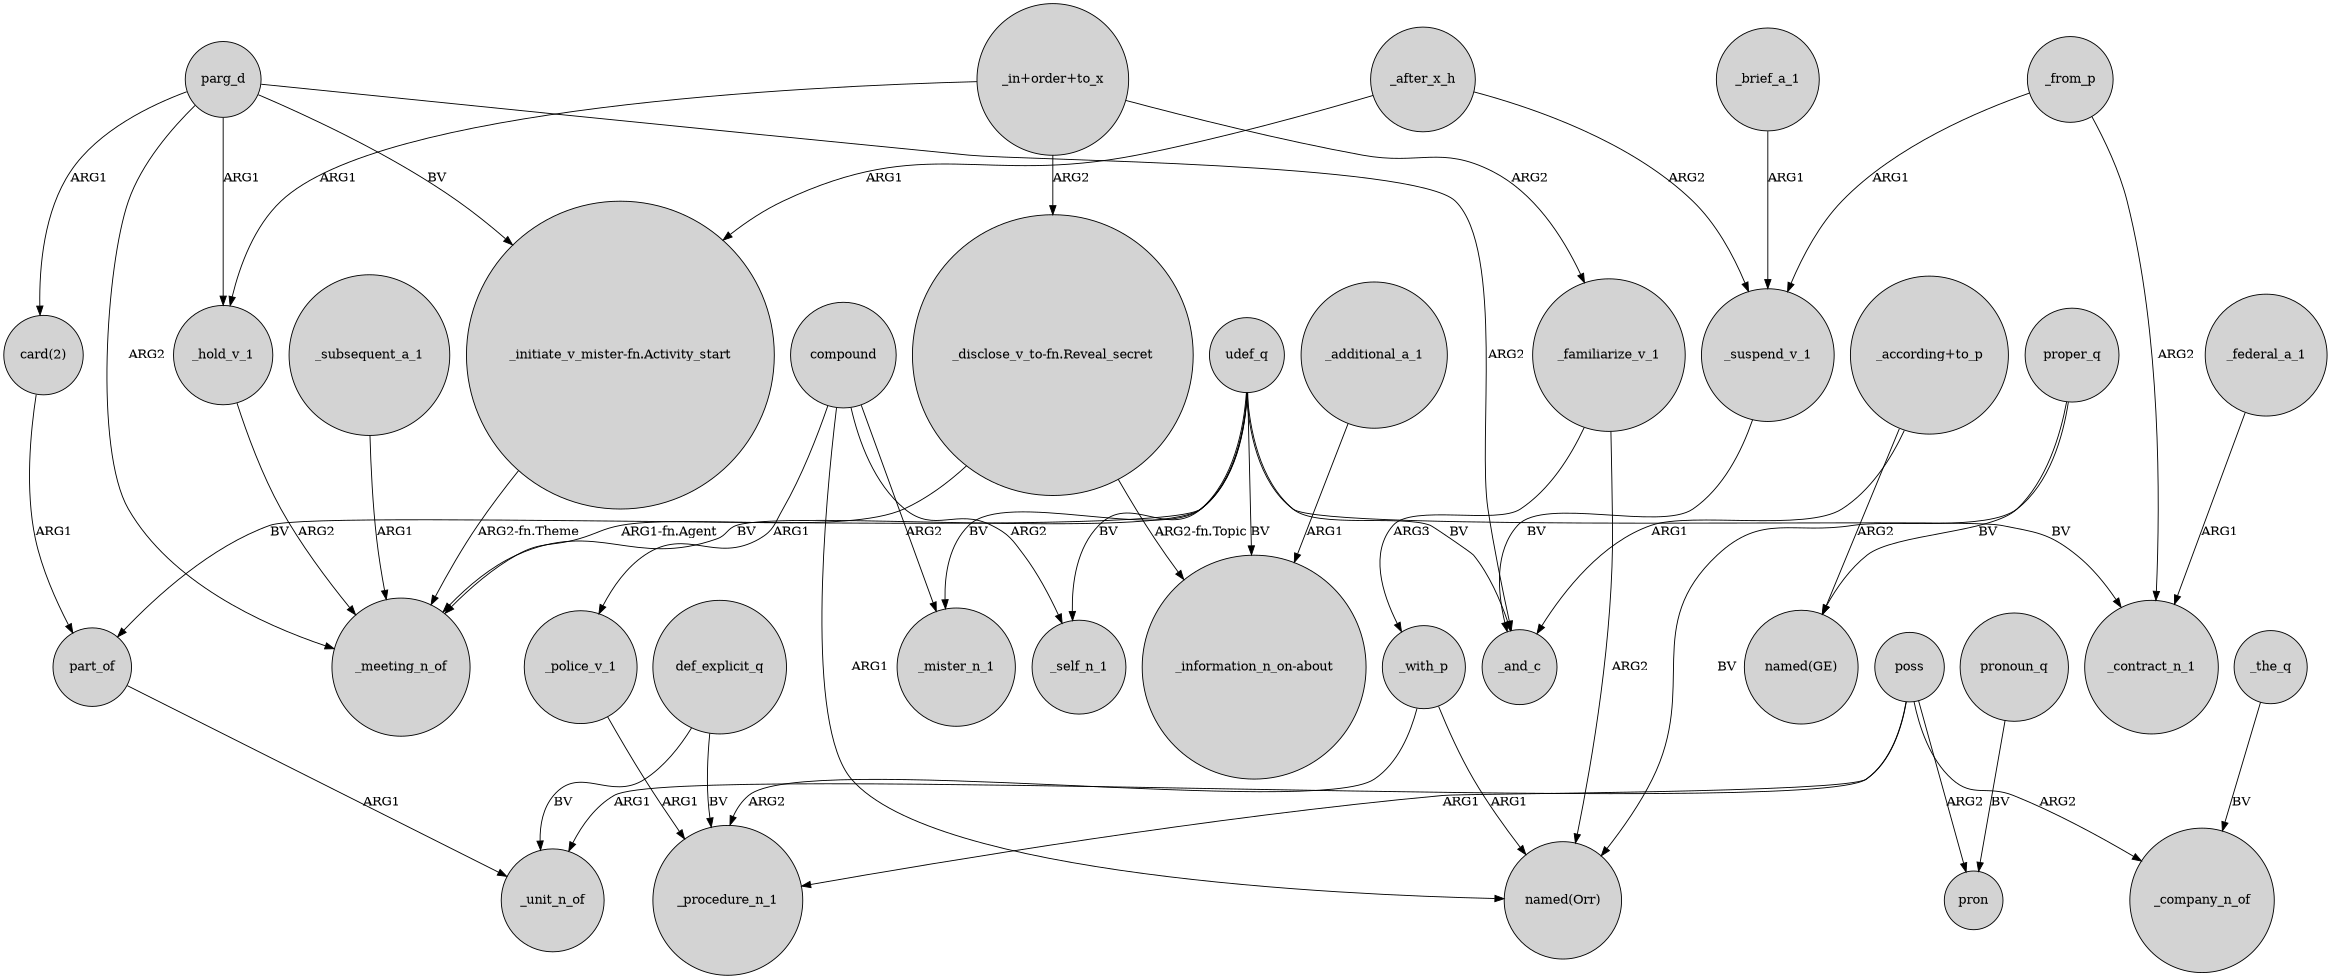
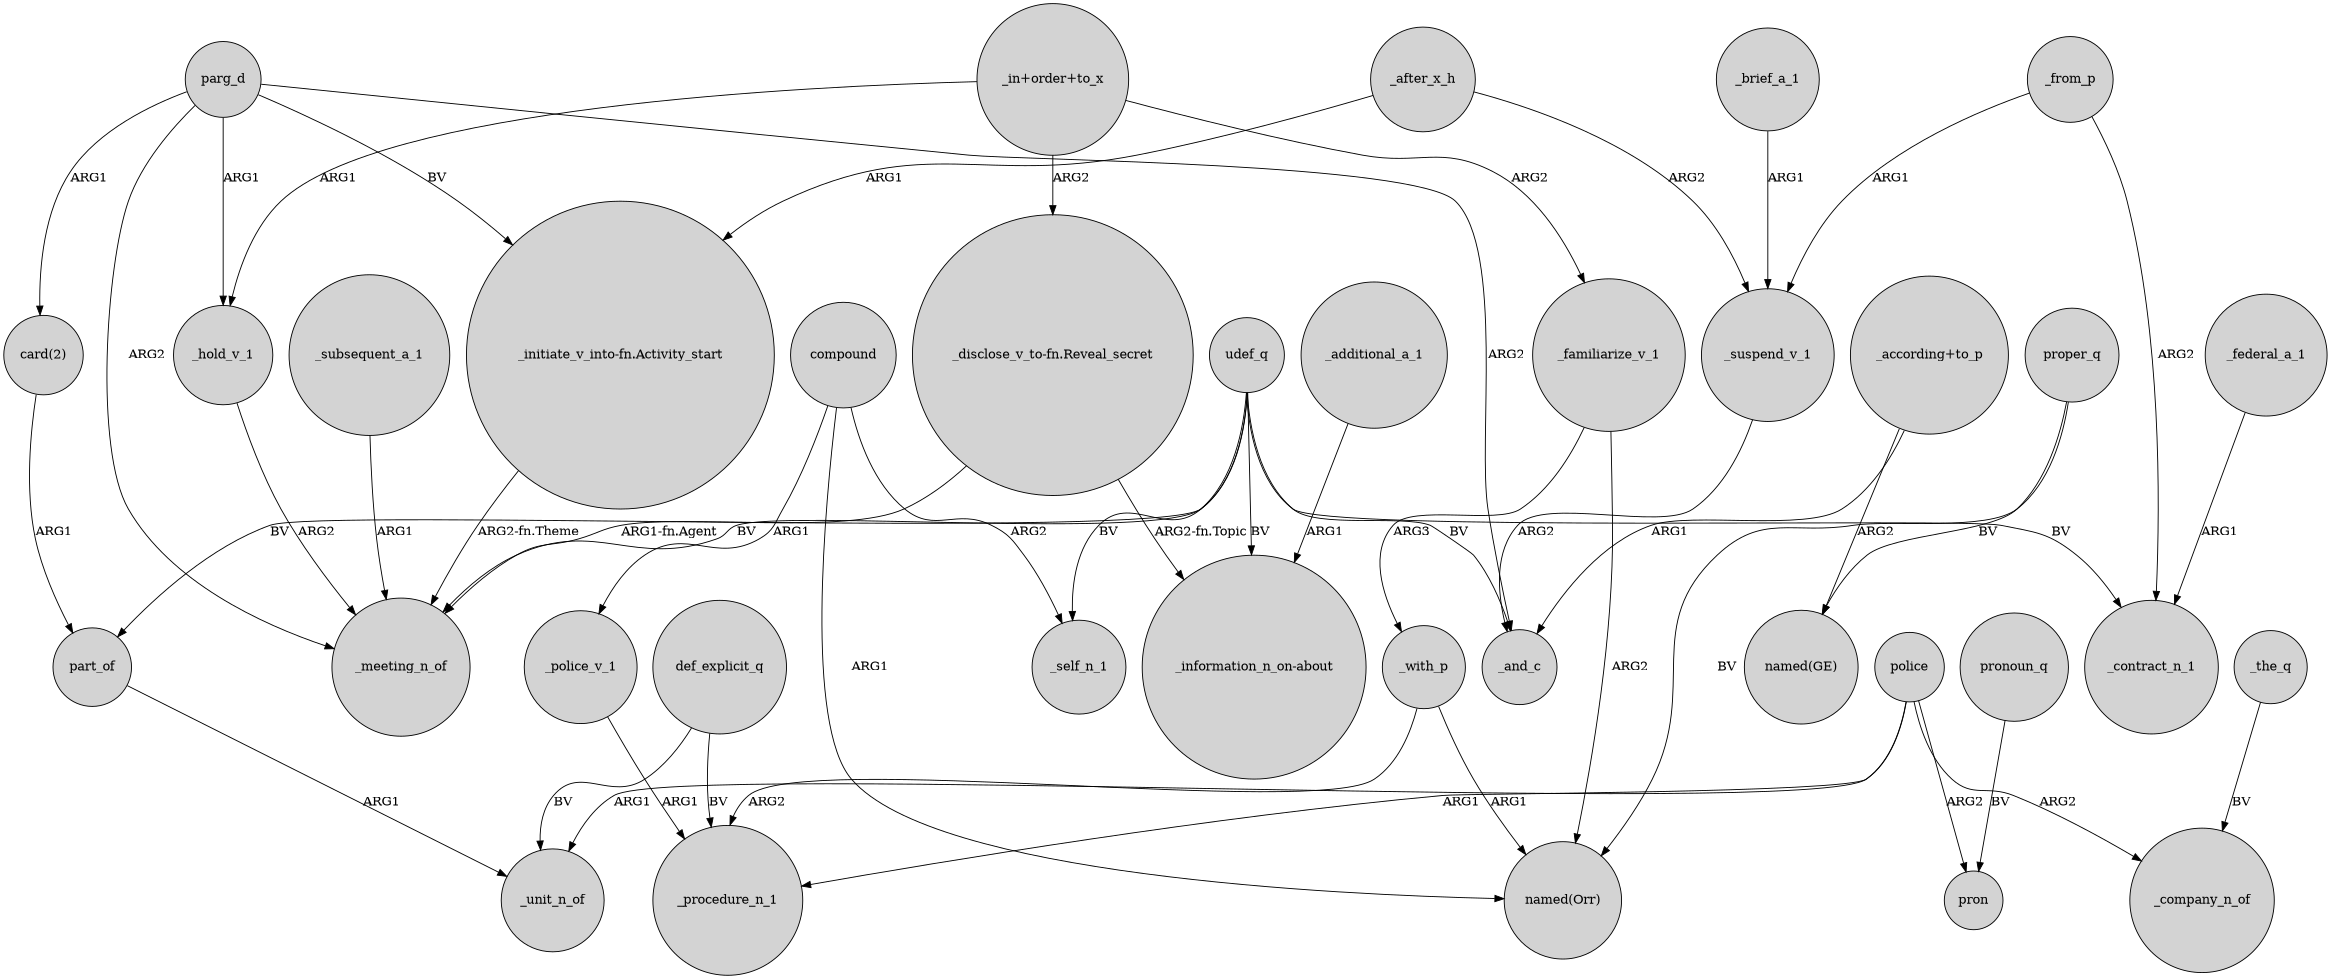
node "_initiate_v_mister-fn.Activity_start": label "_initiate_v_mister-fn.Activity_start" -> "_initiate_v_into-fn.Activity_start"
edge "_suspend_v_1" -> "_and_c": label "BV" -> "ARG2"
node "_mister_n_1": removed
node "poss": label "poss" -> "police"
